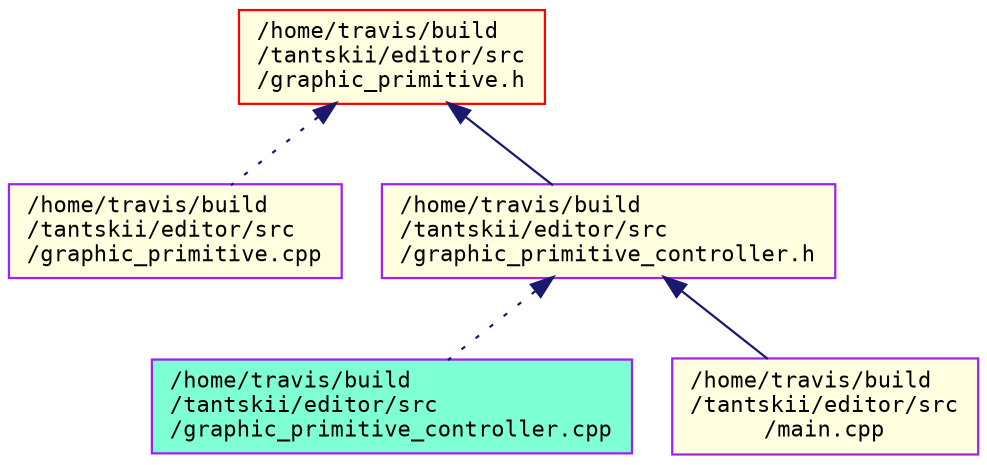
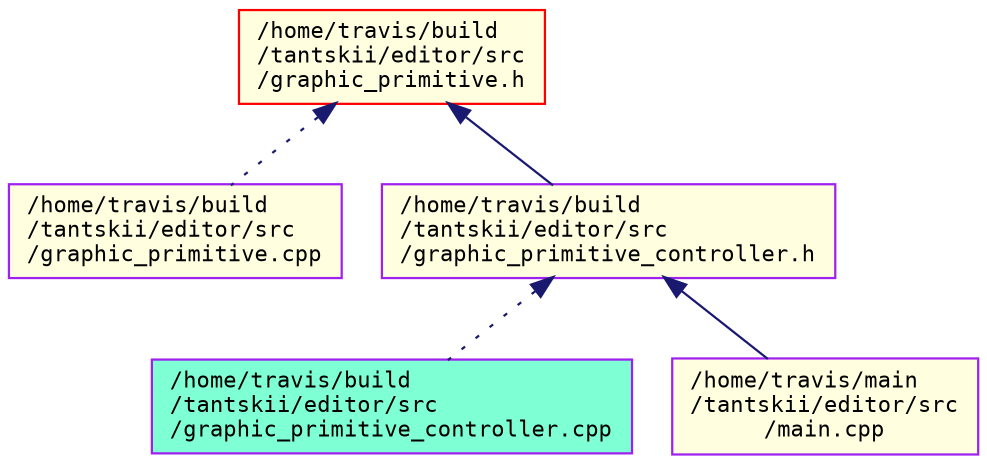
node "/home/travis/build /tantskii/editor/src /main.cpp": label "/home/travis/build /tantskii/editor/src /main.cpp" -> "/home/travis/main /tantskii/editor/src /main.cpp"
